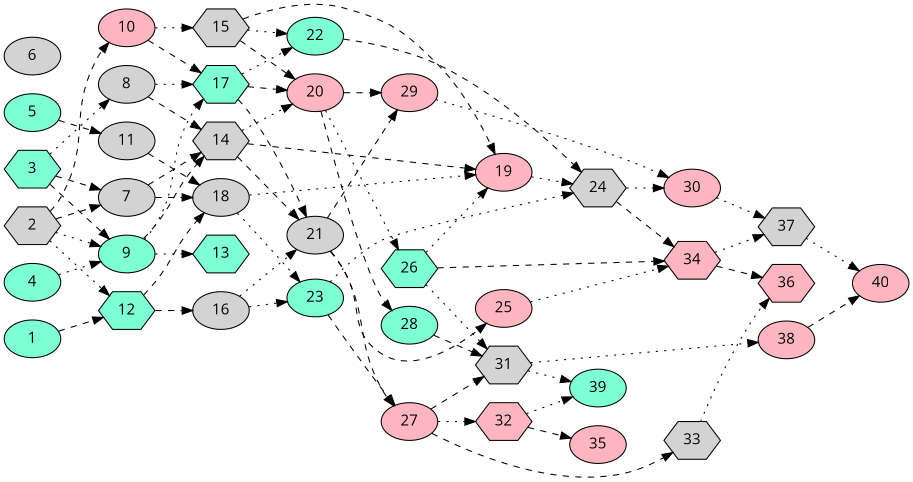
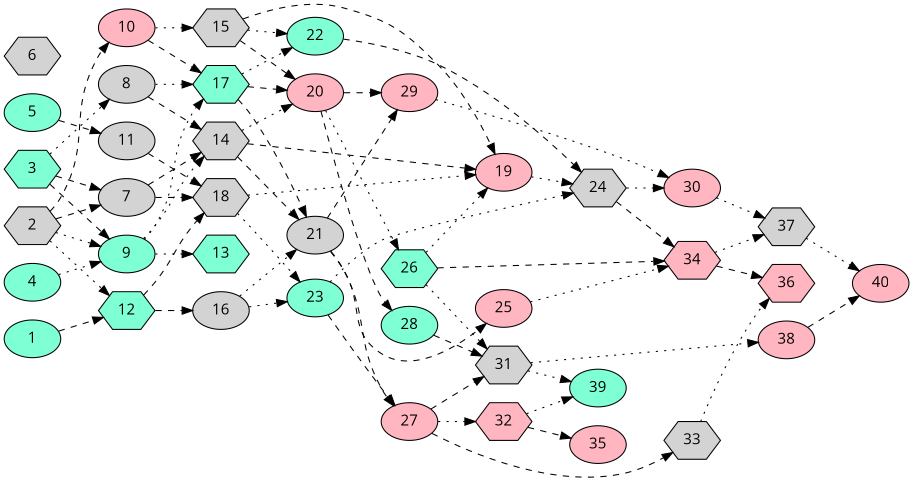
node "6": shape ellipse -> hexagon
edge "9" -> "14": style dashed -> dotted
node "18": shape ellipse -> hexagon
